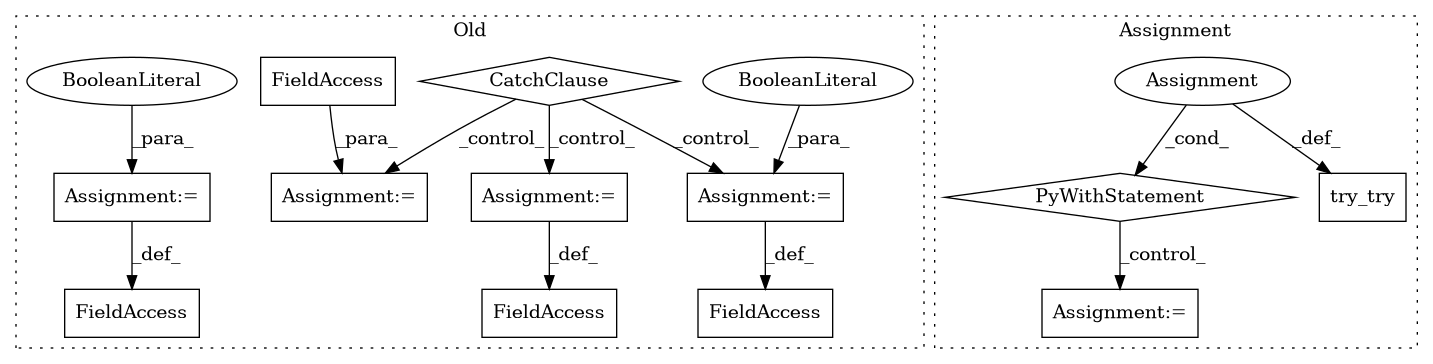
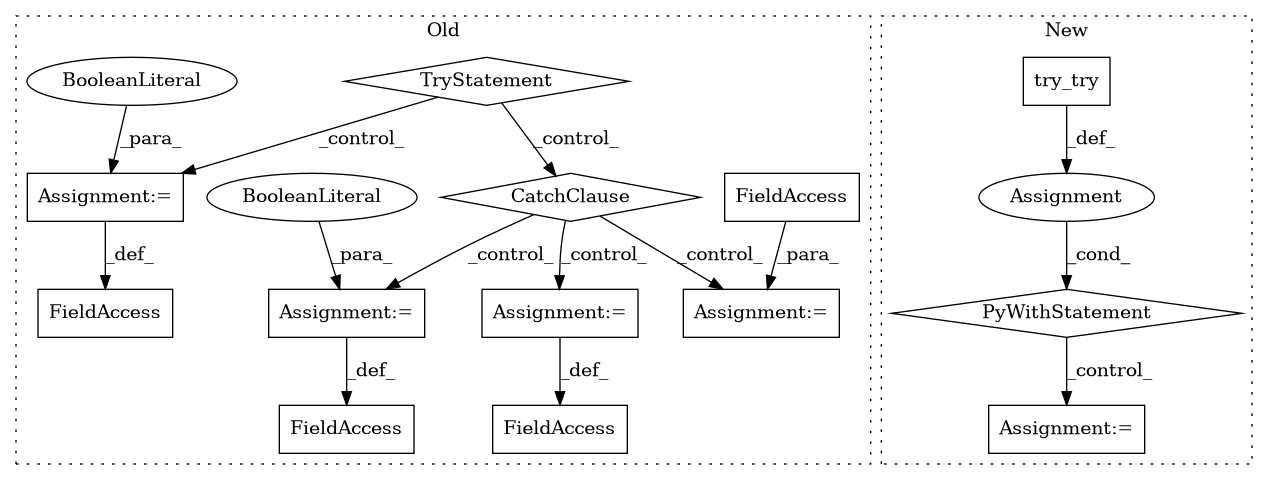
cluster "Assignment": label "Assignment" -> "New"
node "TryStatement": added
edge "Assignment" -> "try_try": reversed
